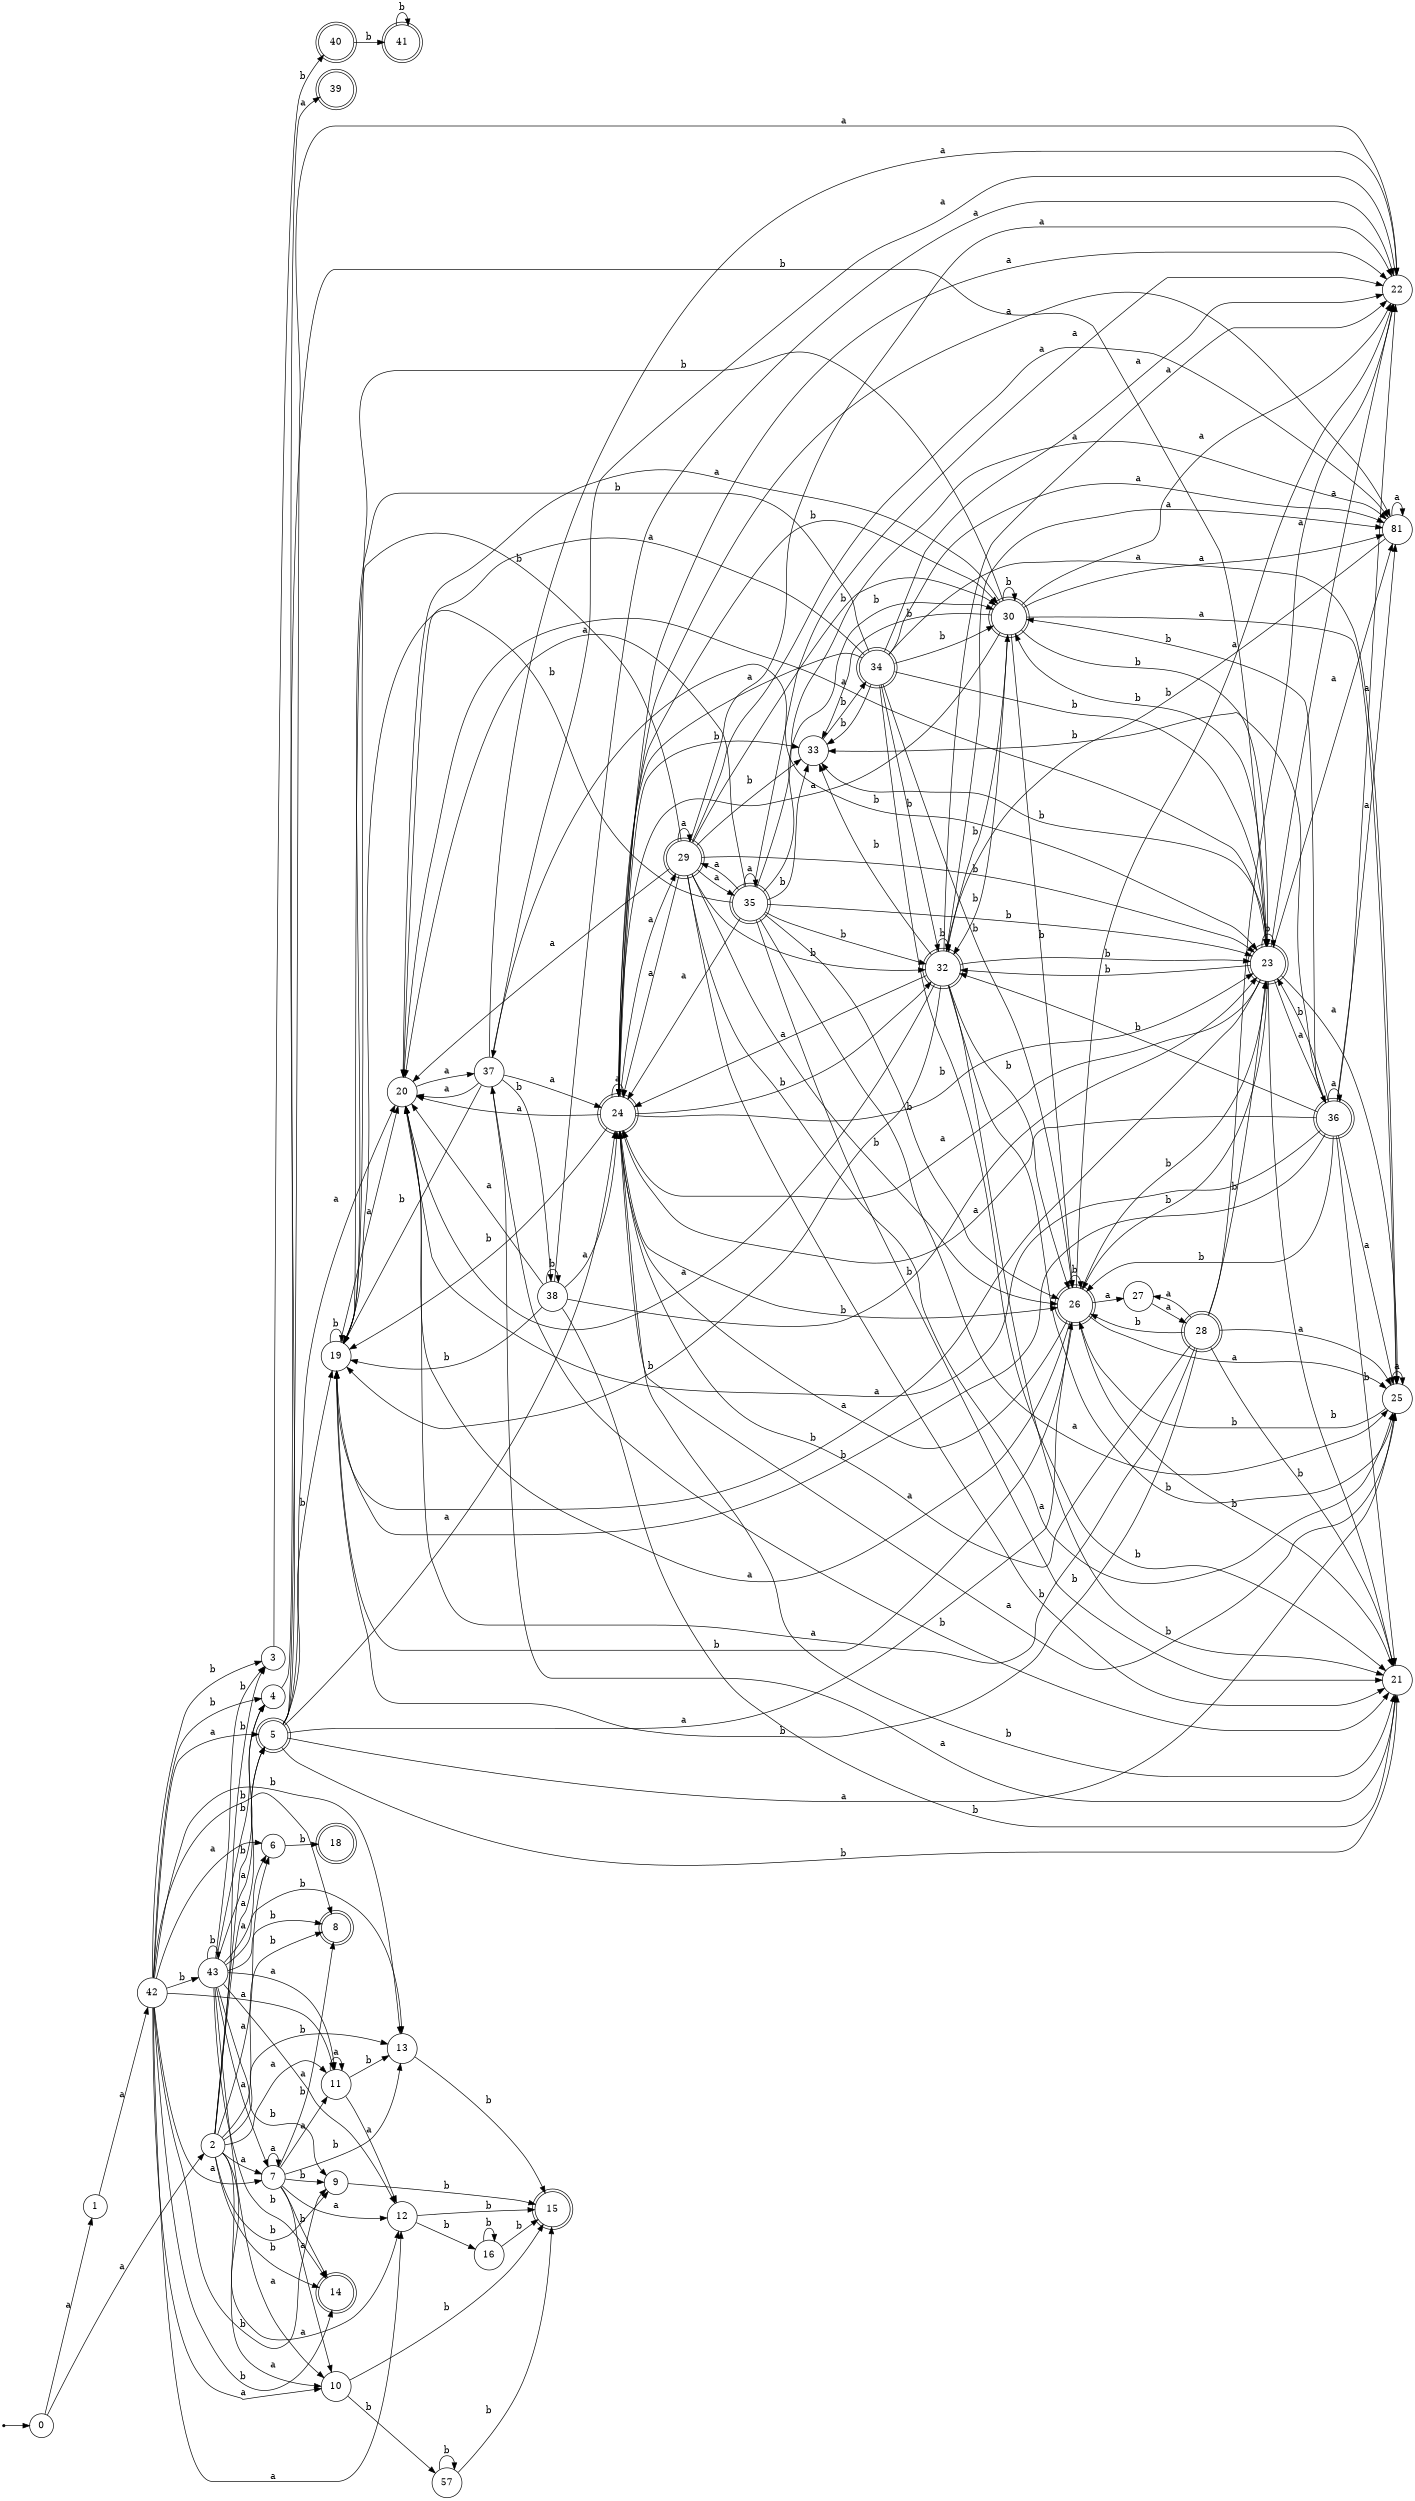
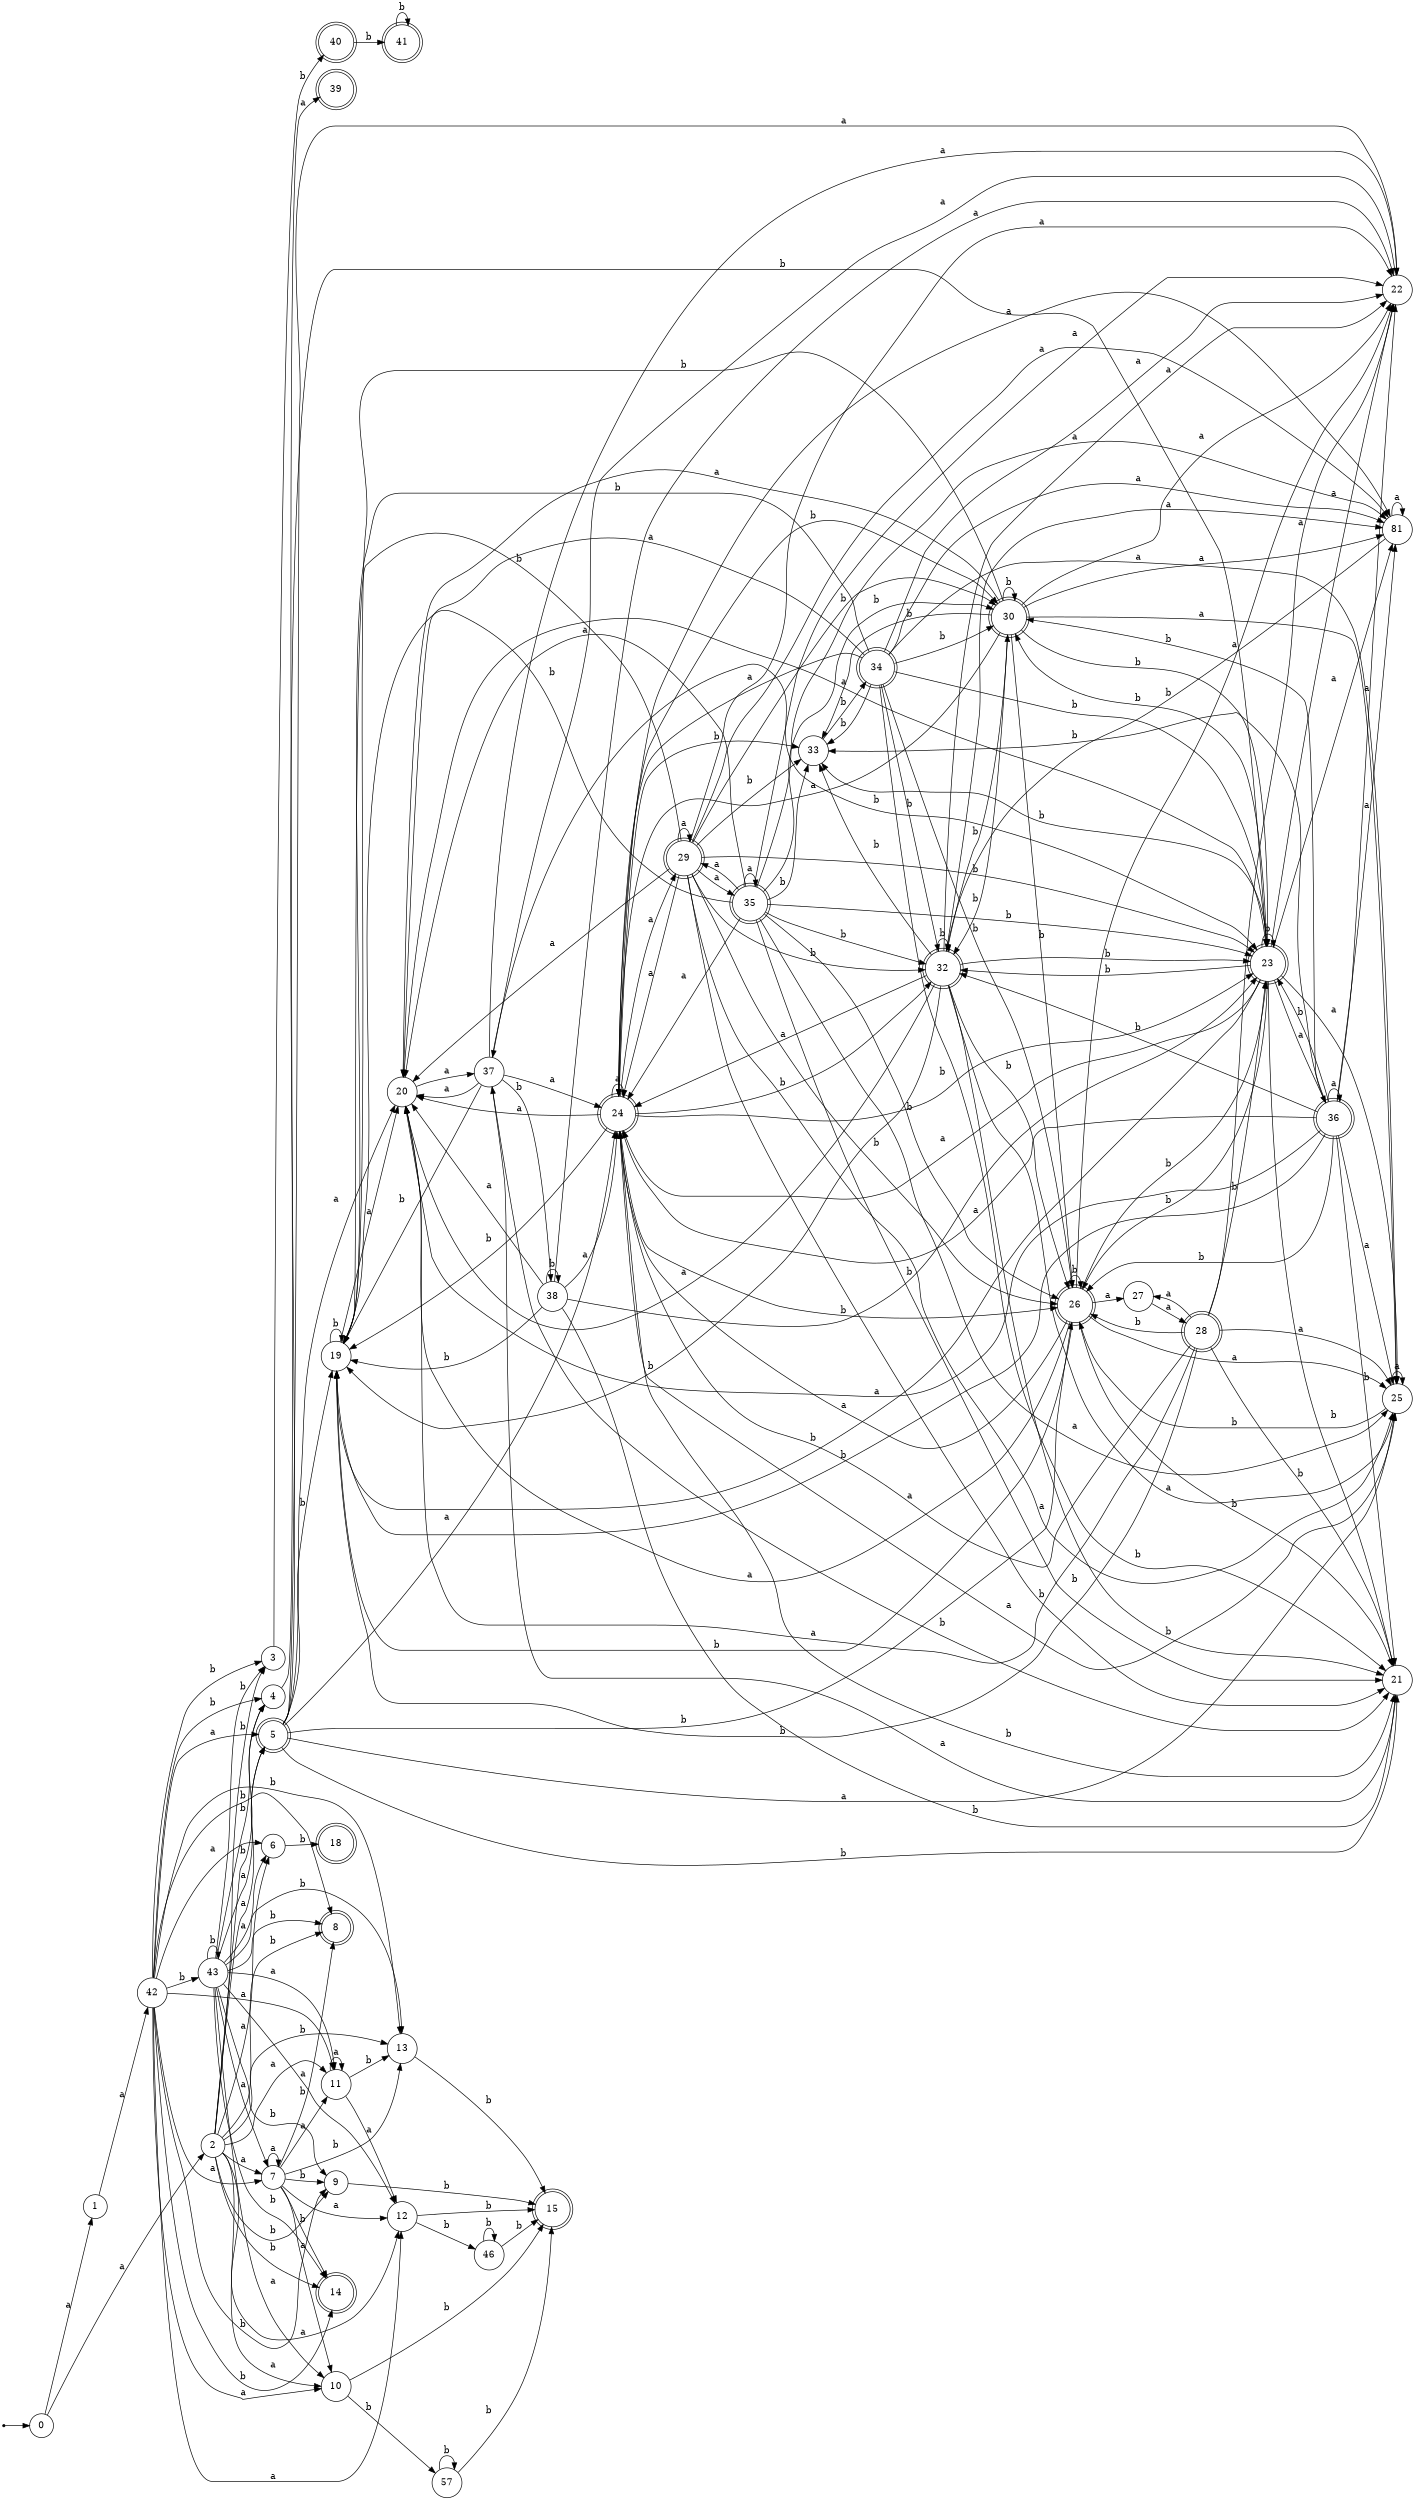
edge "24" -> "22": removed, label "a"
edge "32" -> "25": label "b" -> "a"
edge "5" -> "26": label "a" -> "b"
node "16": label "16" -> "46"
